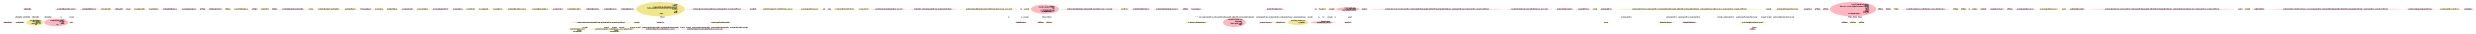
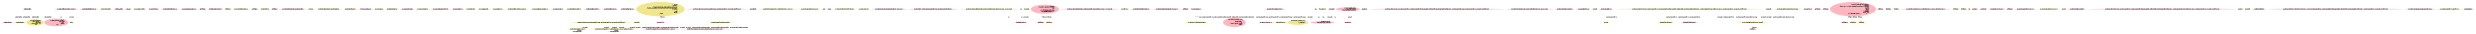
edge "System.Collections.Generic.IEnumerable<string>" -> "nameComparer.Equals(v.Item1.Name, arguments.First())": now "System.Collections.Generic.IEnumerable<string>" -> "Entry Unk.Single"
